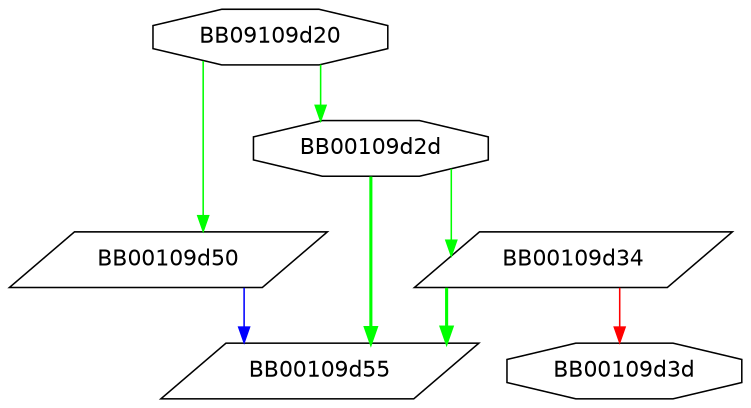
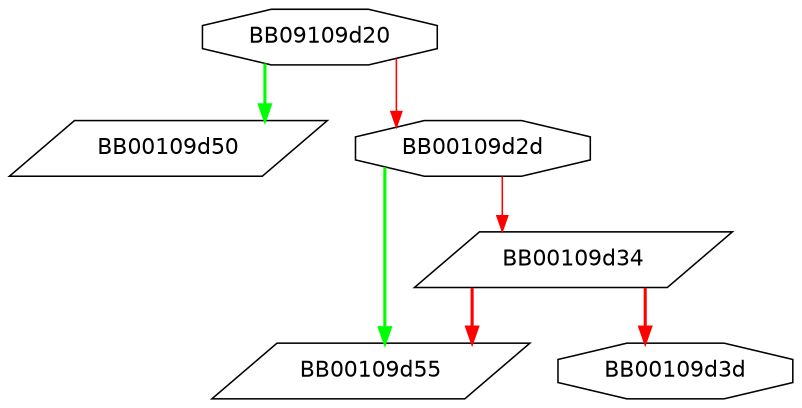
edge "BB09109d20" -> "BB00109d2d": color green -> red
edge "BB09109d20" -> "BB00109d50": style solid -> bold
edge "BB00109d2d" -> "BB00109d34": color green -> red
edge "BB00109d50" -> "BB00109d55": removed
edge "BB00109d34" -> "BB00109d55": color green -> red
edge "BB00109d34" -> "BB00109d3d": style solid -> bold
